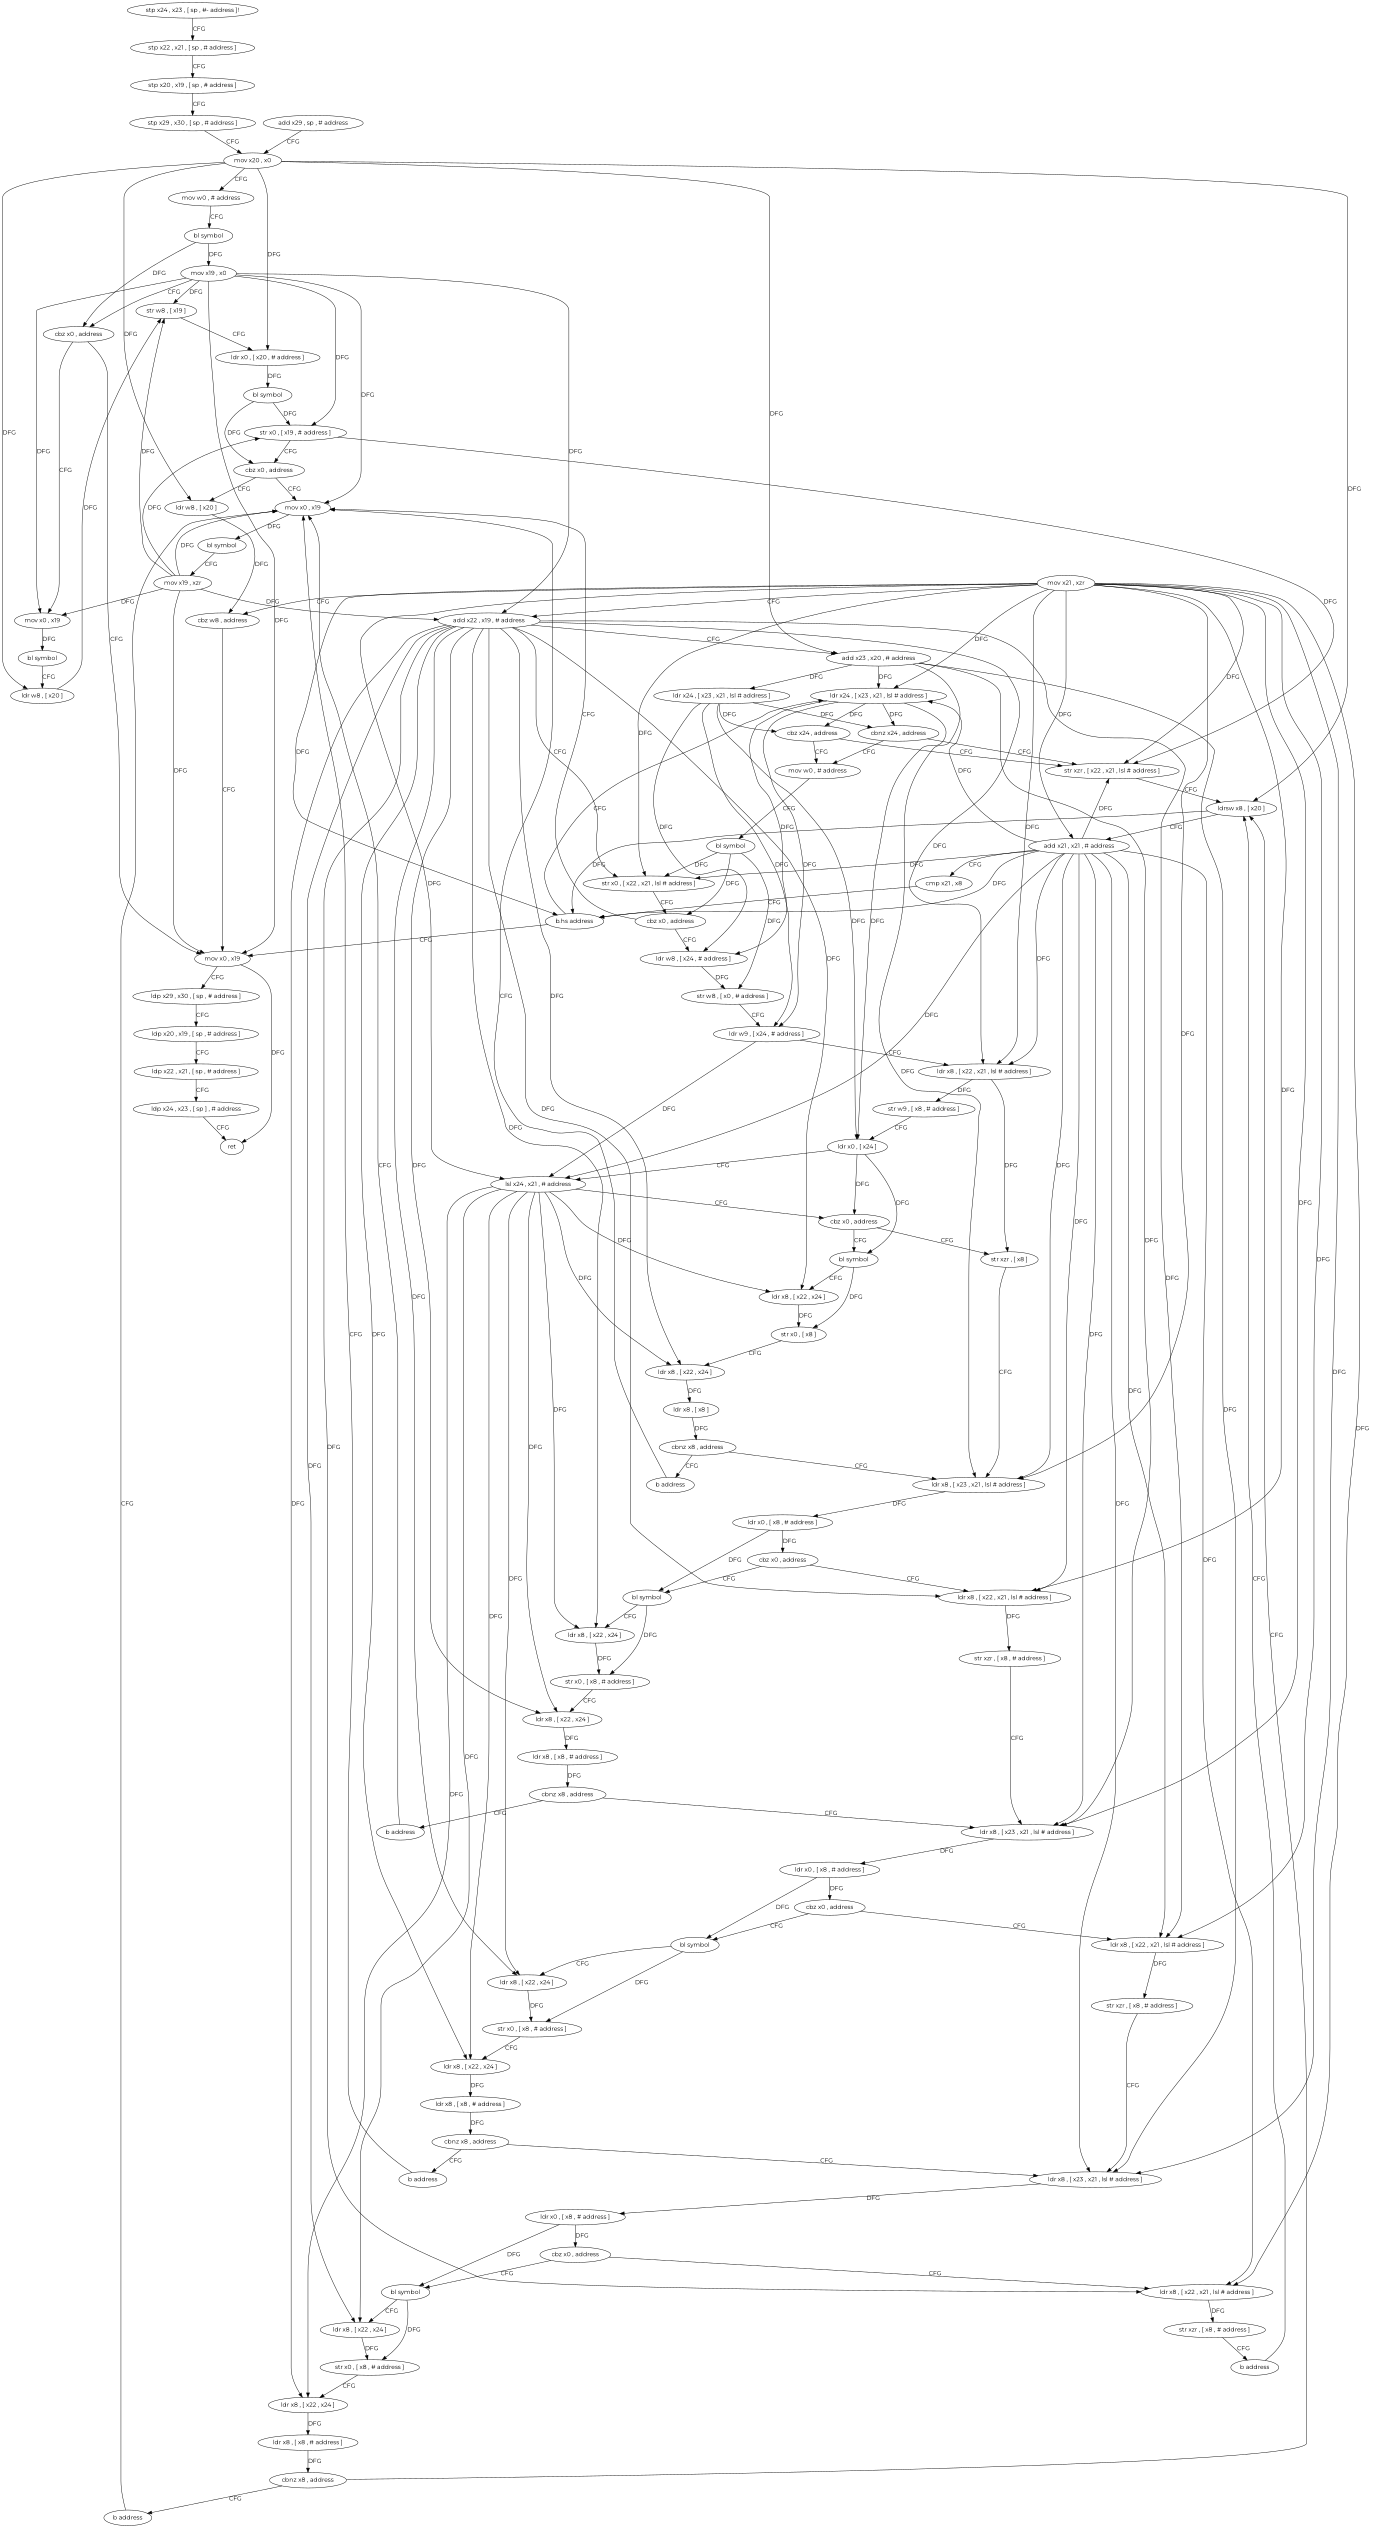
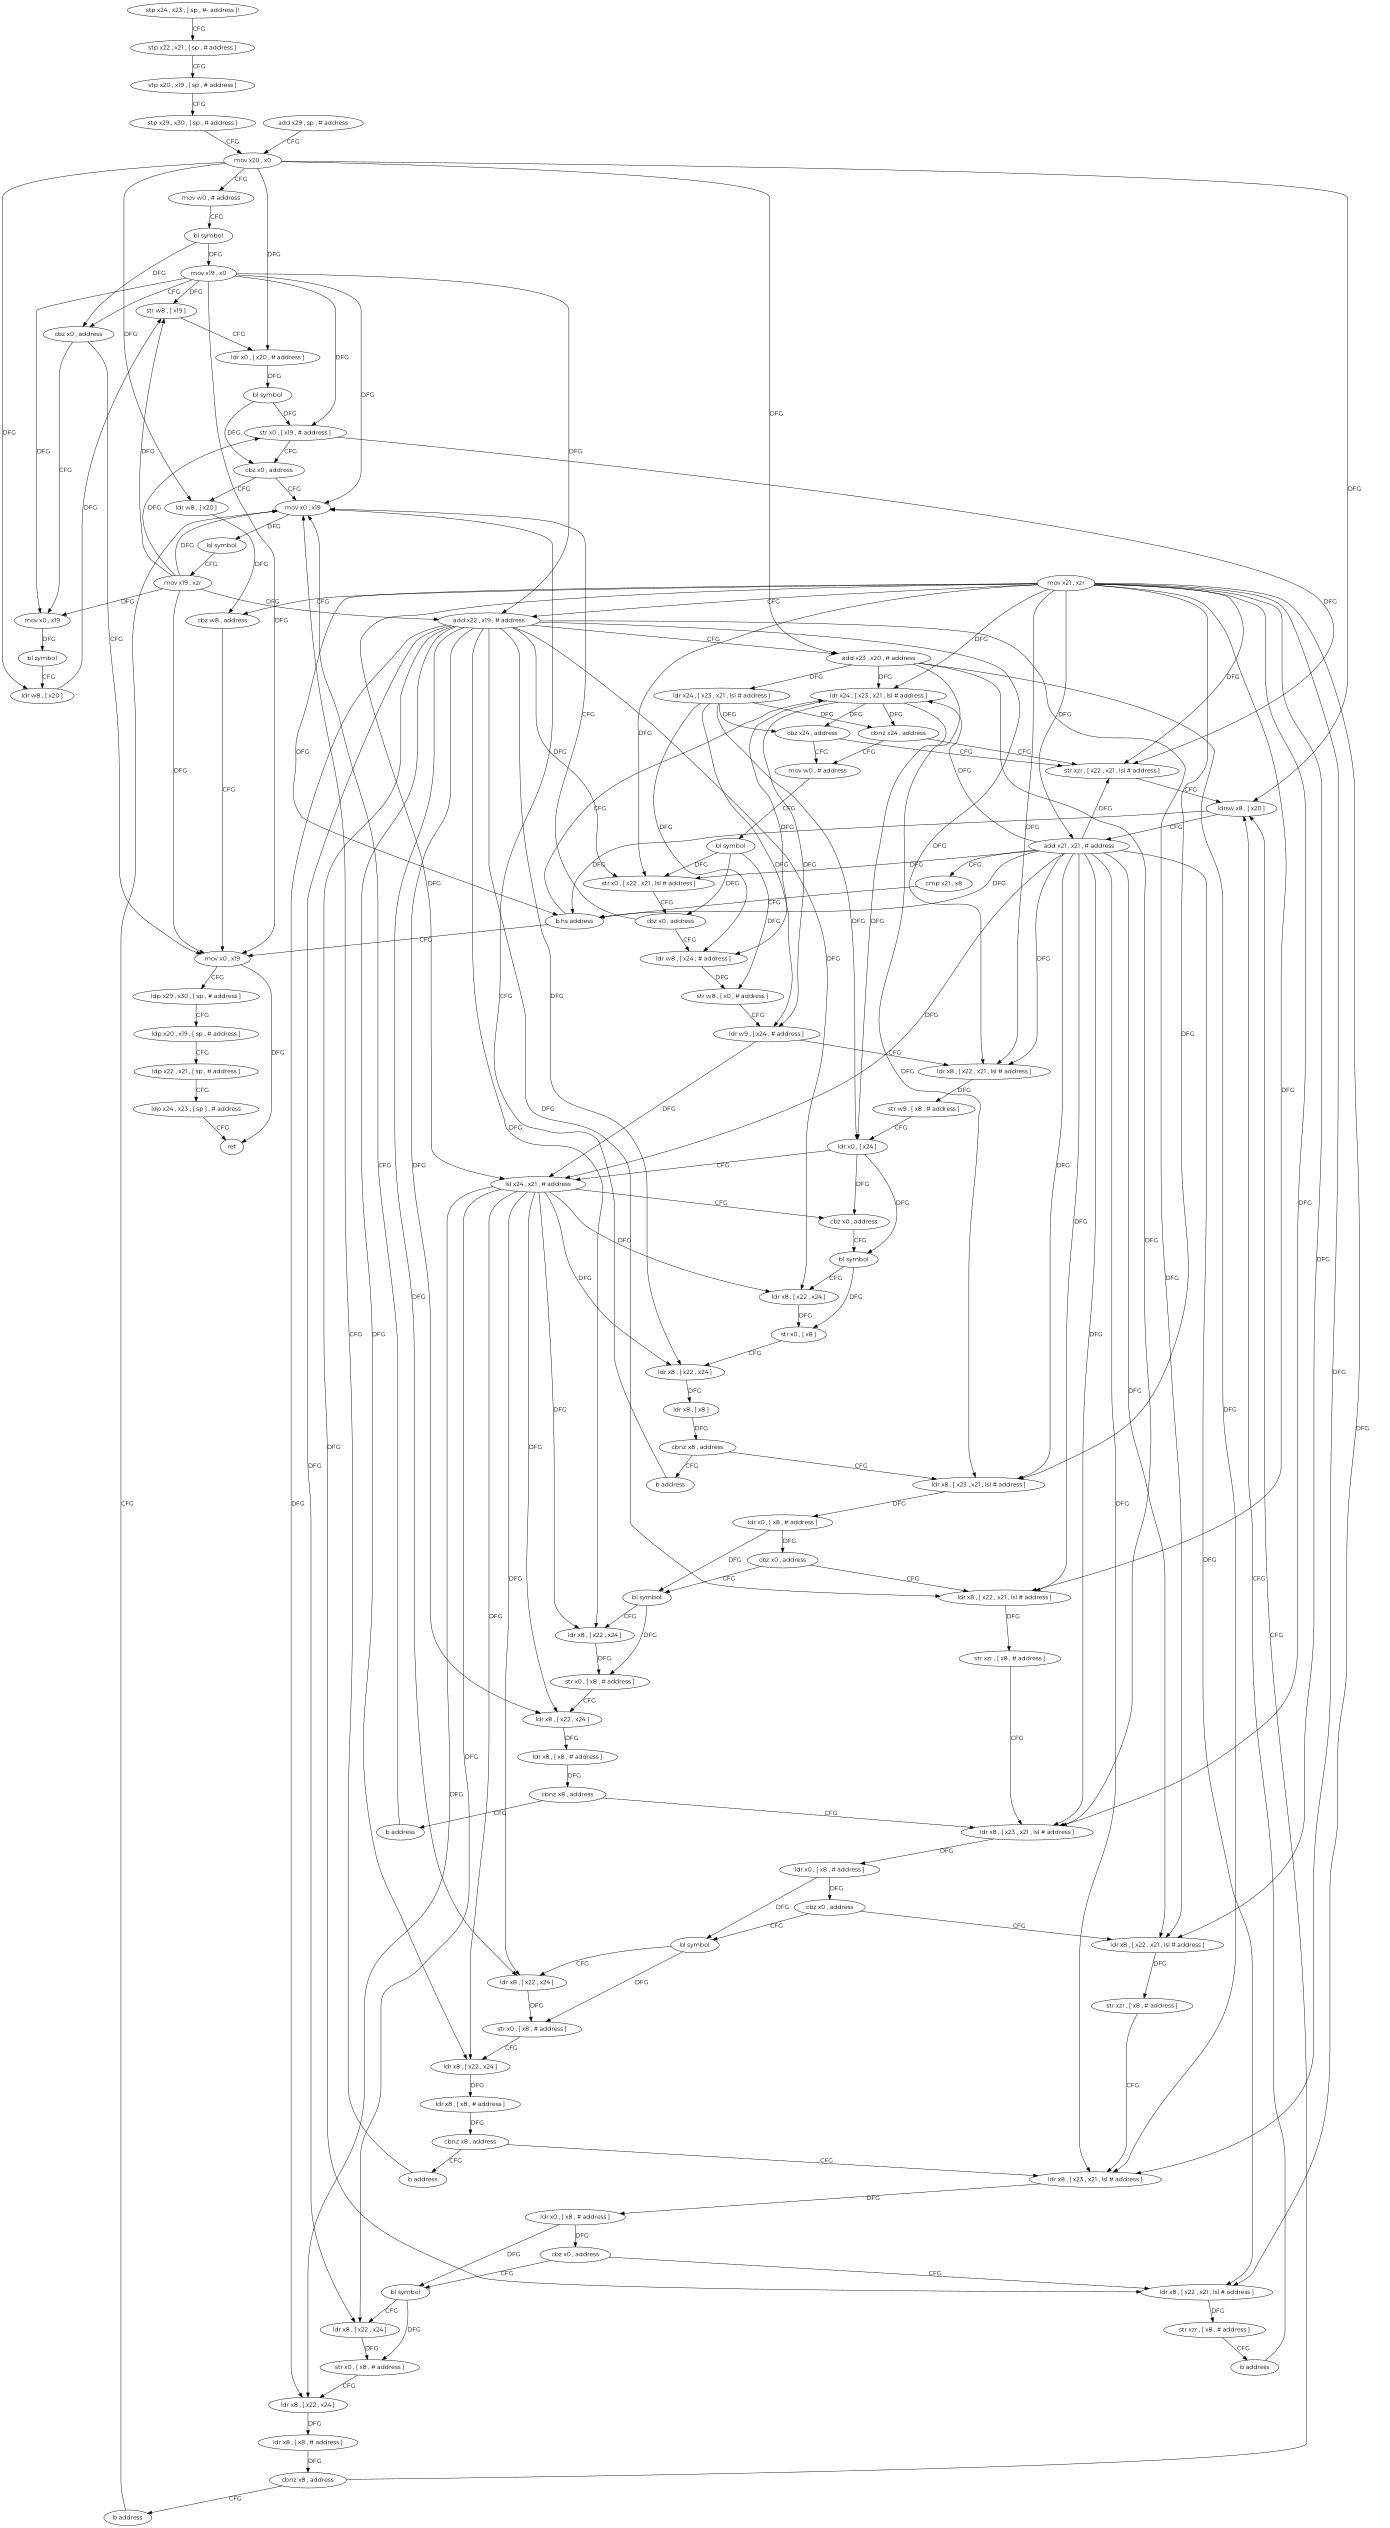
edge "add x22 , x19 , # address" -> "str x0 , [ x22 , x21 , lsl # address ]": label "CFG" -> "DFG"
node "str xzr , [ x8 ]": removed
